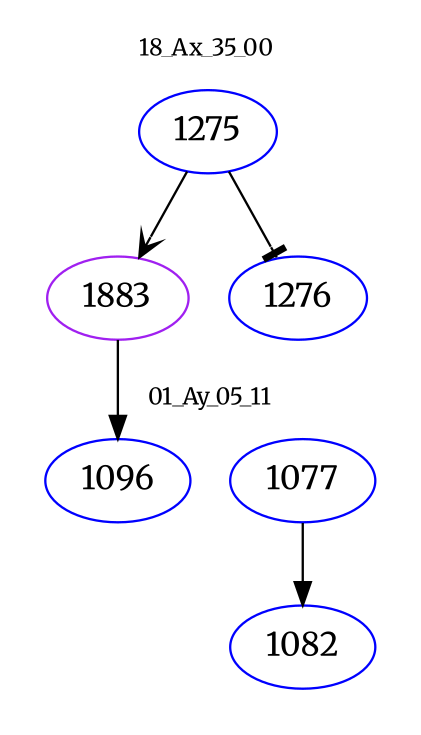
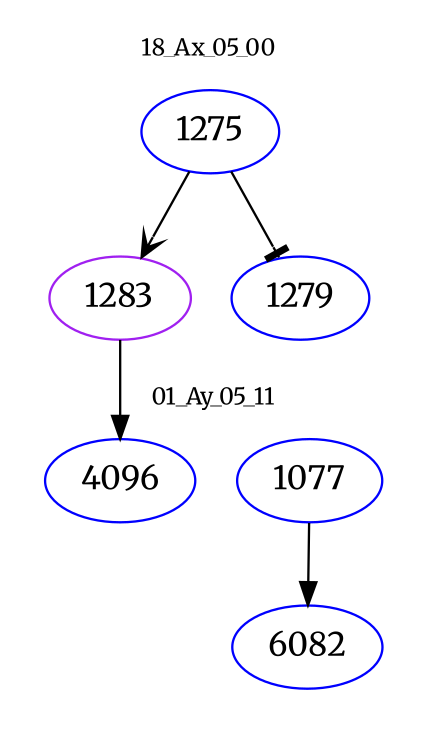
cluster "18_Ax_35_00": label "18_Ax_35_00" -> "18_Ax_05_00"
node "1883": label "1883" -> "1283"
node "1276": label "1276" -> "1279"
node "1096": label "1096" -> "4096"
node "1082": label "1082" -> "6082"
